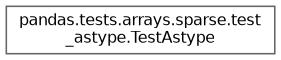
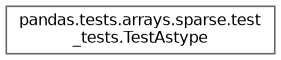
node "pandas.tests.arrays.sparse.test _astype.TestAstype": label "pandas.tests.arrays.sparse.test _astype.TestAstype" -> "pandas.tests.arrays.sparse.test _tests.TestAstype"
